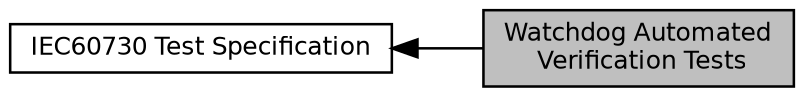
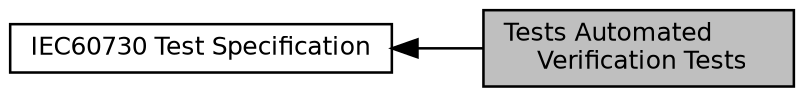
node "Watchdog Automated Verification Tests": label "Watchdog Automated Verification Tests" -> "Tests Automated Verification Tests"
